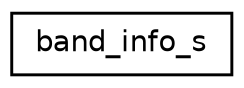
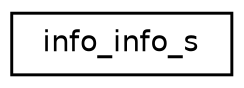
node "band_info_s": label "band_info_s" -> "info_info_s"
